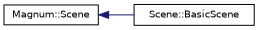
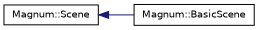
node "Scene::BasicScene": label "Scene::BasicScene" -> "Magnum::BasicScene"
